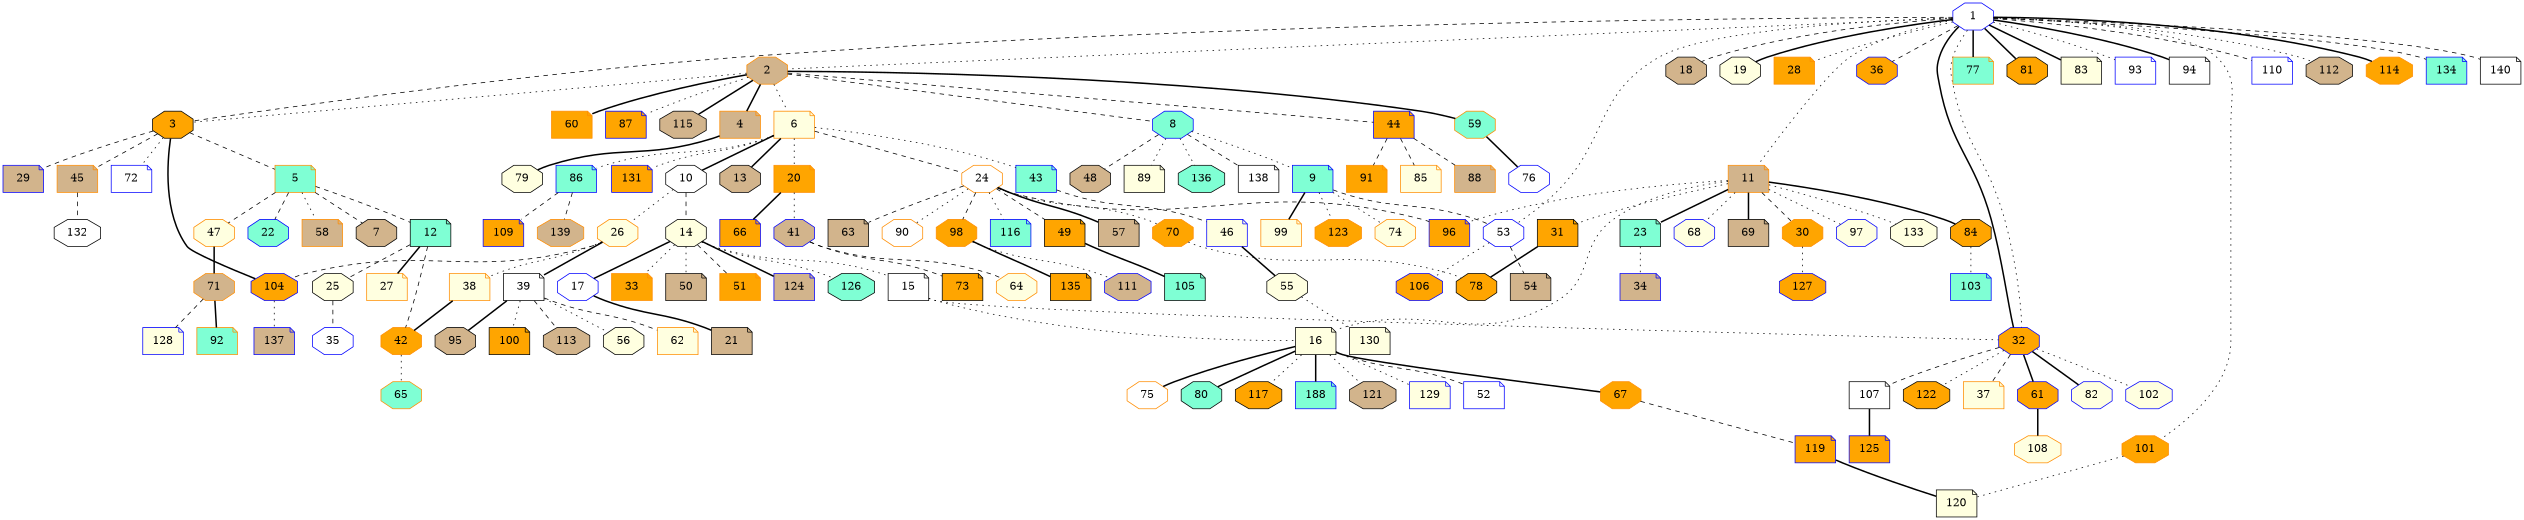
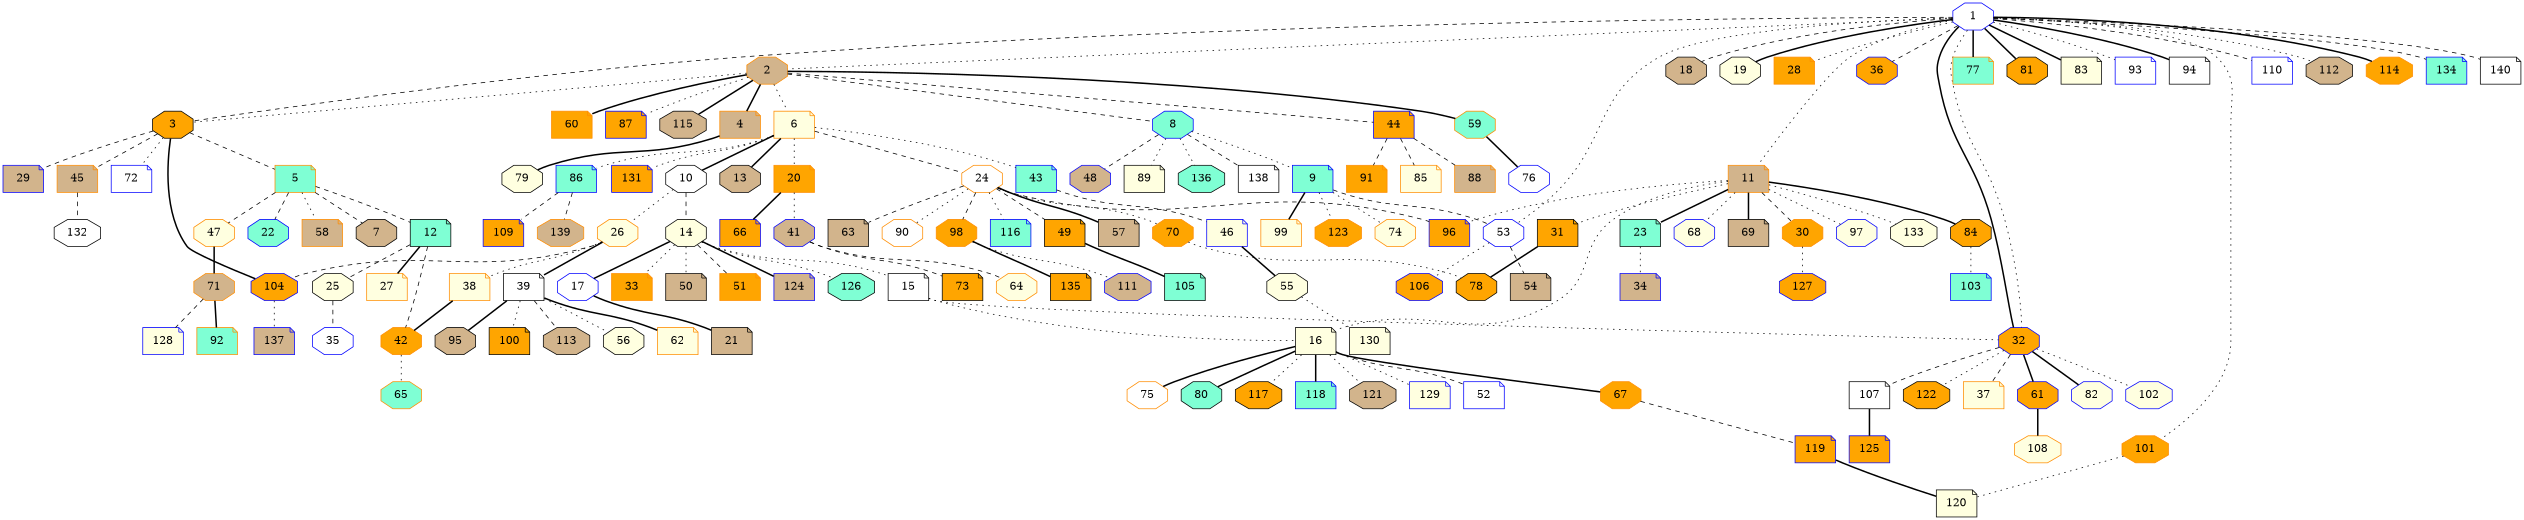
node "48": color black -> blue
edge "39" -- "62": style dashed -> bold
node "188": label "188" -> "118"
